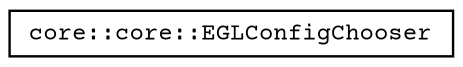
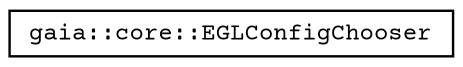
node "core::core::EGLConfigChooser": label "core::core::EGLConfigChooser" -> "gaia::core::EGLConfigChooser"
